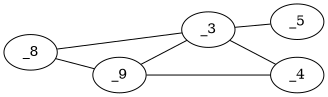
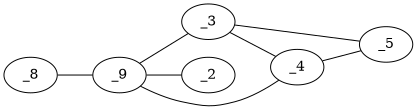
edge "_3" -- "_8": removed
edge "_5" -- "_4": added
node "_2": added
